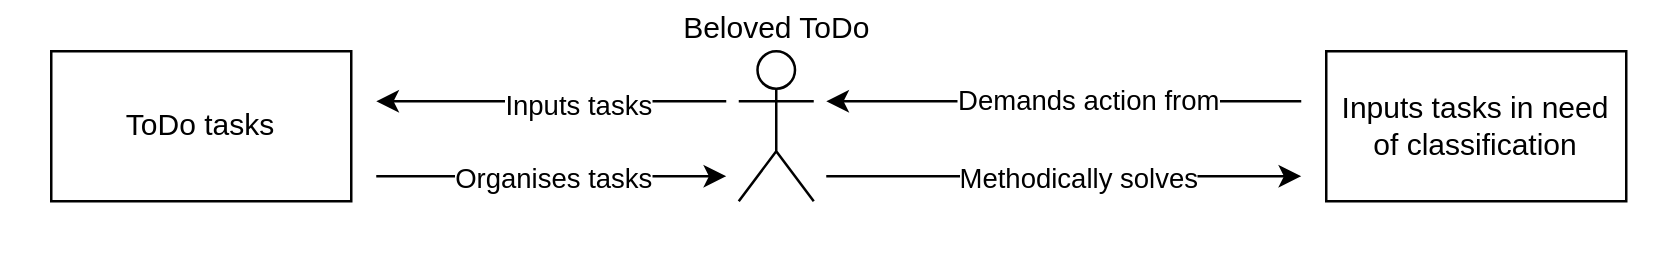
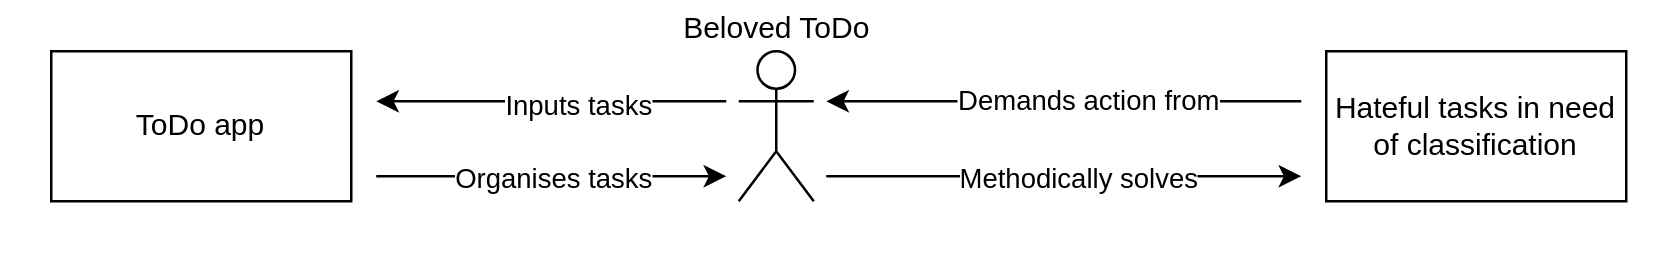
node "ToDo tasks": label "ToDo tasks" -> "ToDo app"
node "Inputs tasks in need of classification": label "Inputs tasks in need of classification" -> "Hateful tasks in need of classification"
